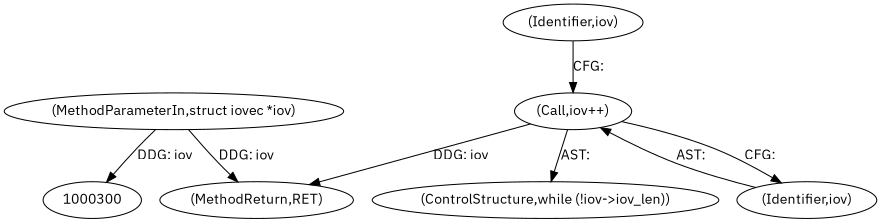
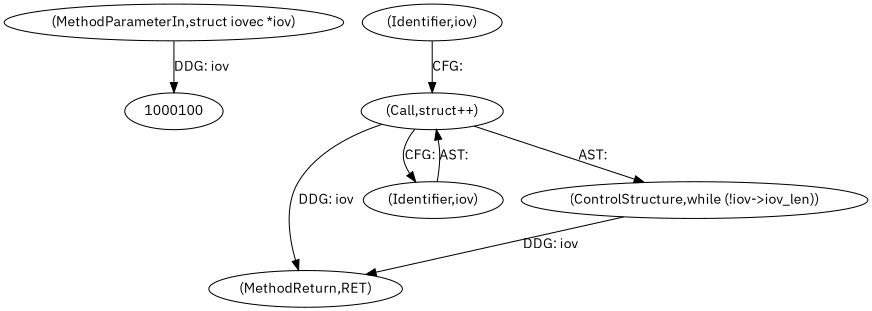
node "(Call,iov++)": label "(Call,iov++)" -> "(Call,struct++)"
edge "(MethodParameterIn,struct iovec *iov)" -> "(MethodReturn,RET)": now "(ControlStructure,while (!iov->iov_len))" -> "(MethodReturn,RET)"
node "1000300": label "1000300" -> "1000100"
